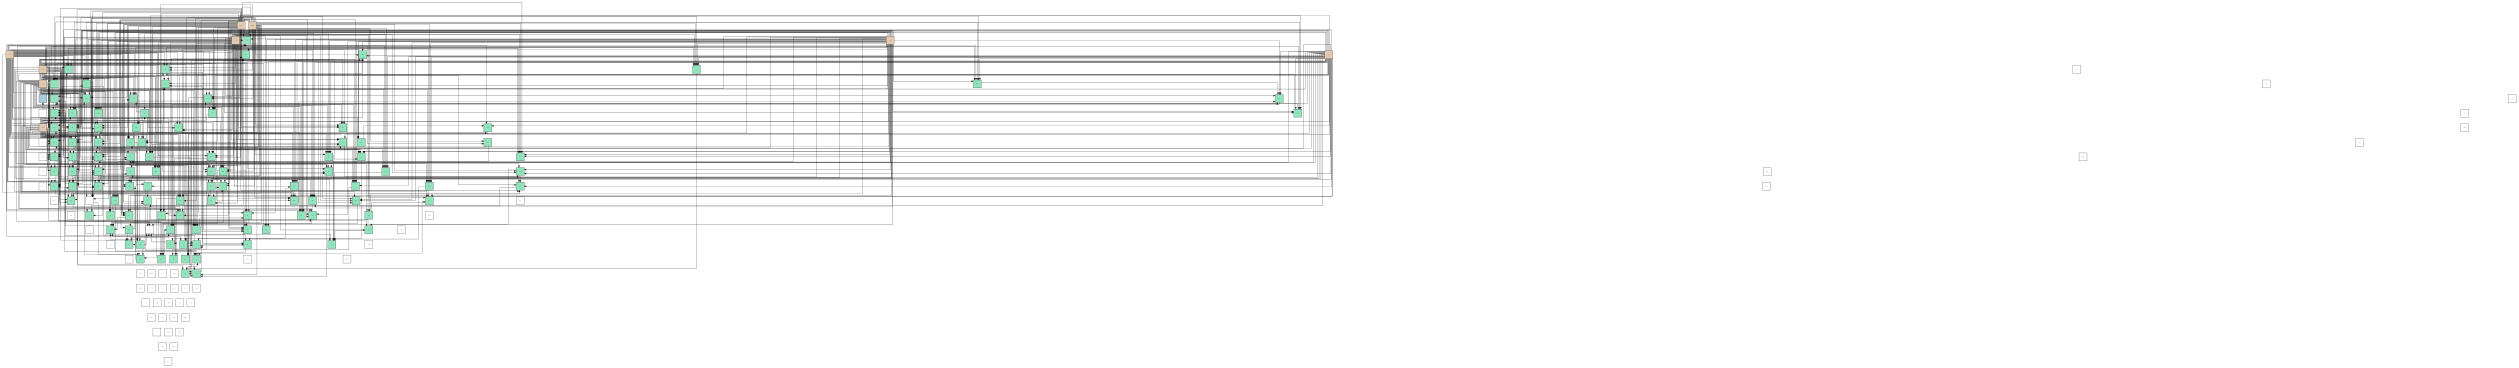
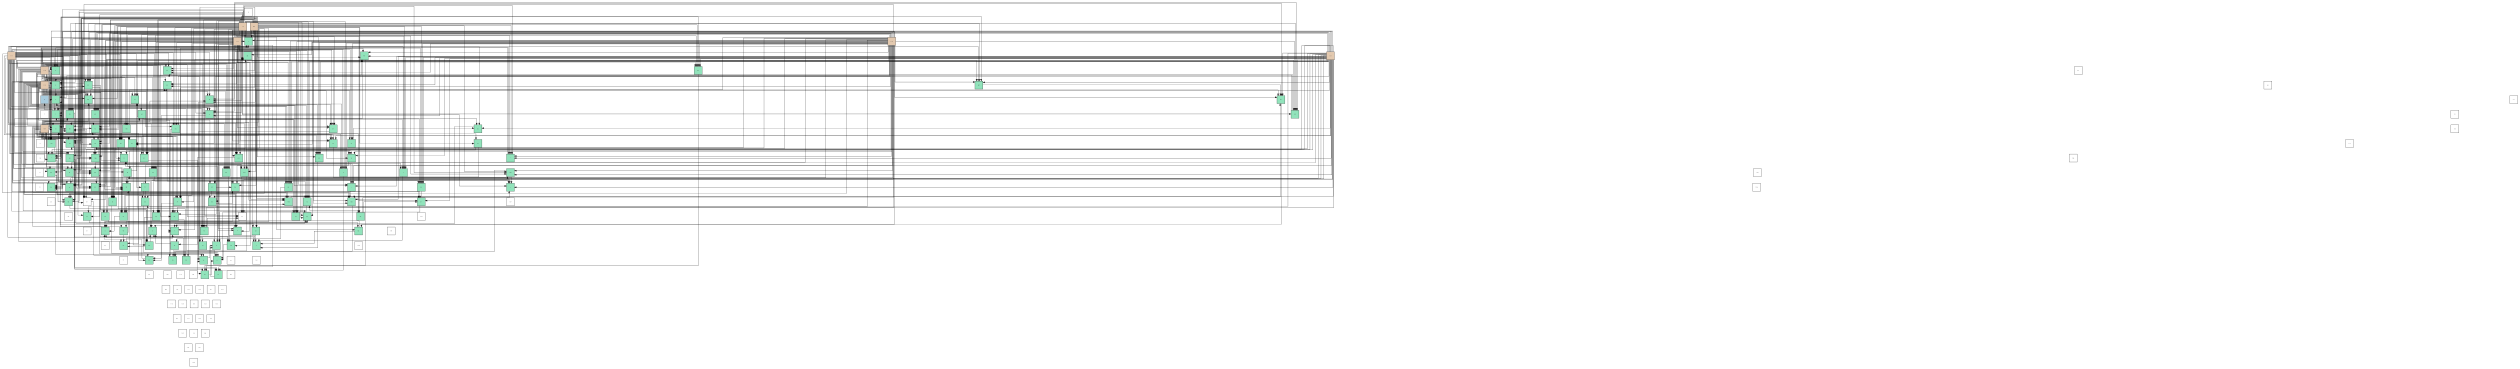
node "23": fillcolor #91e3bb -> #ffffff
node "4": fillcolor #ffffff -> #91e3bb
node "162": added
